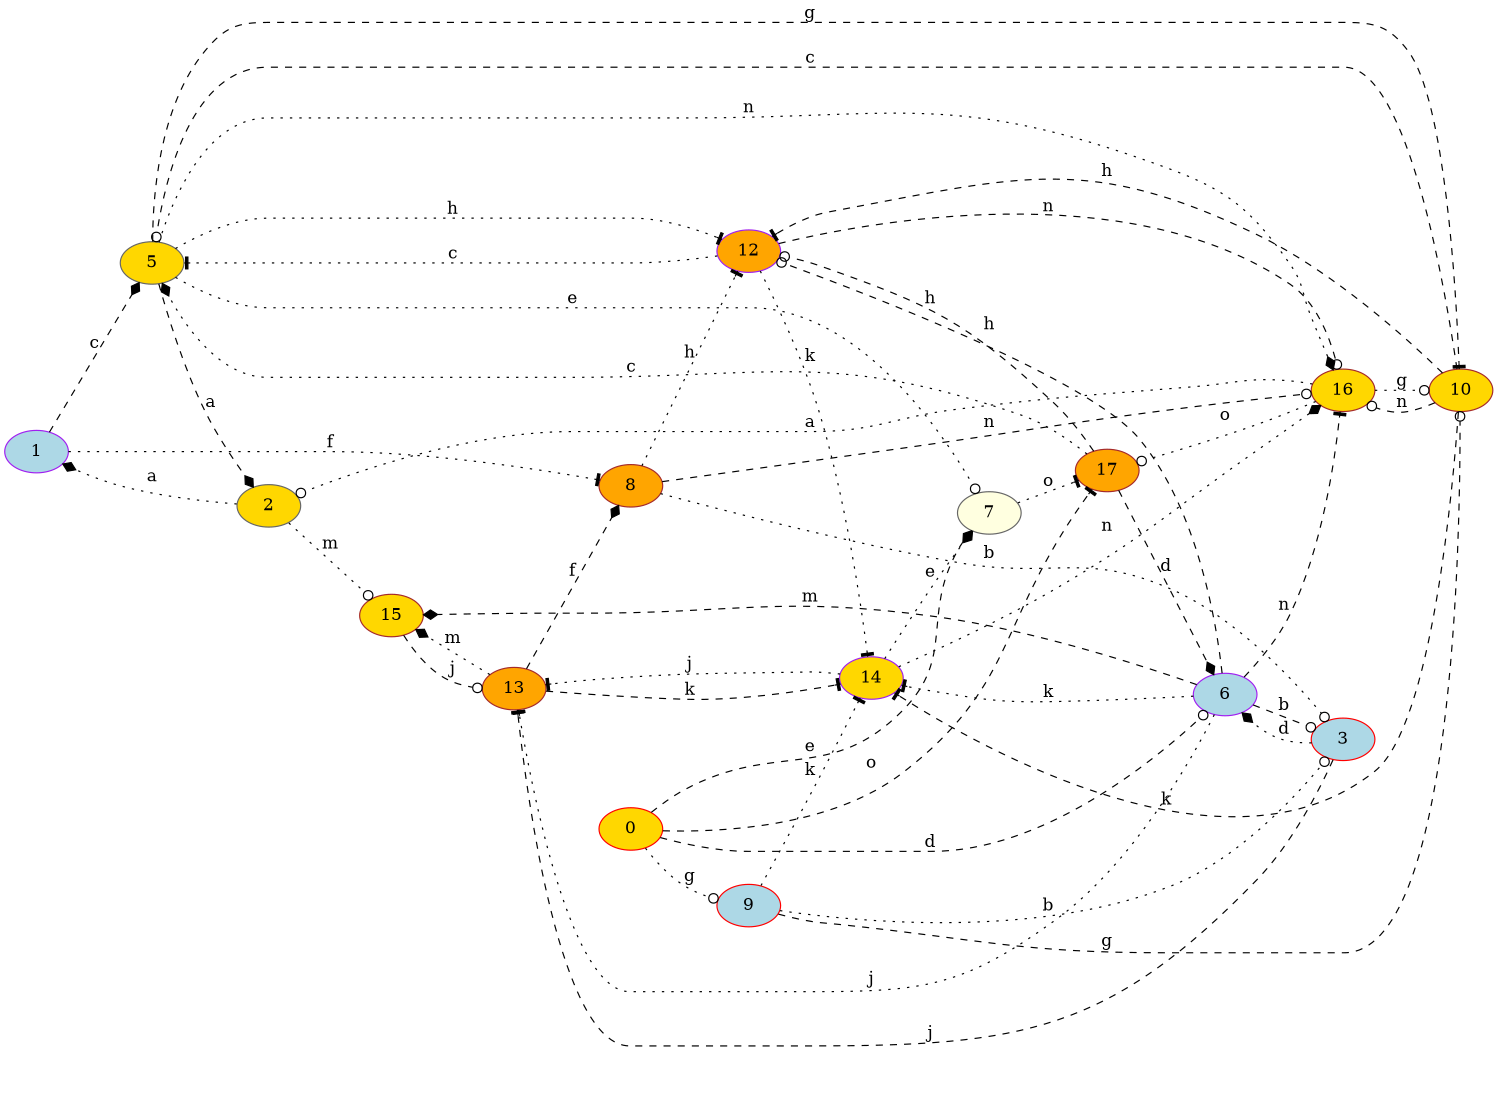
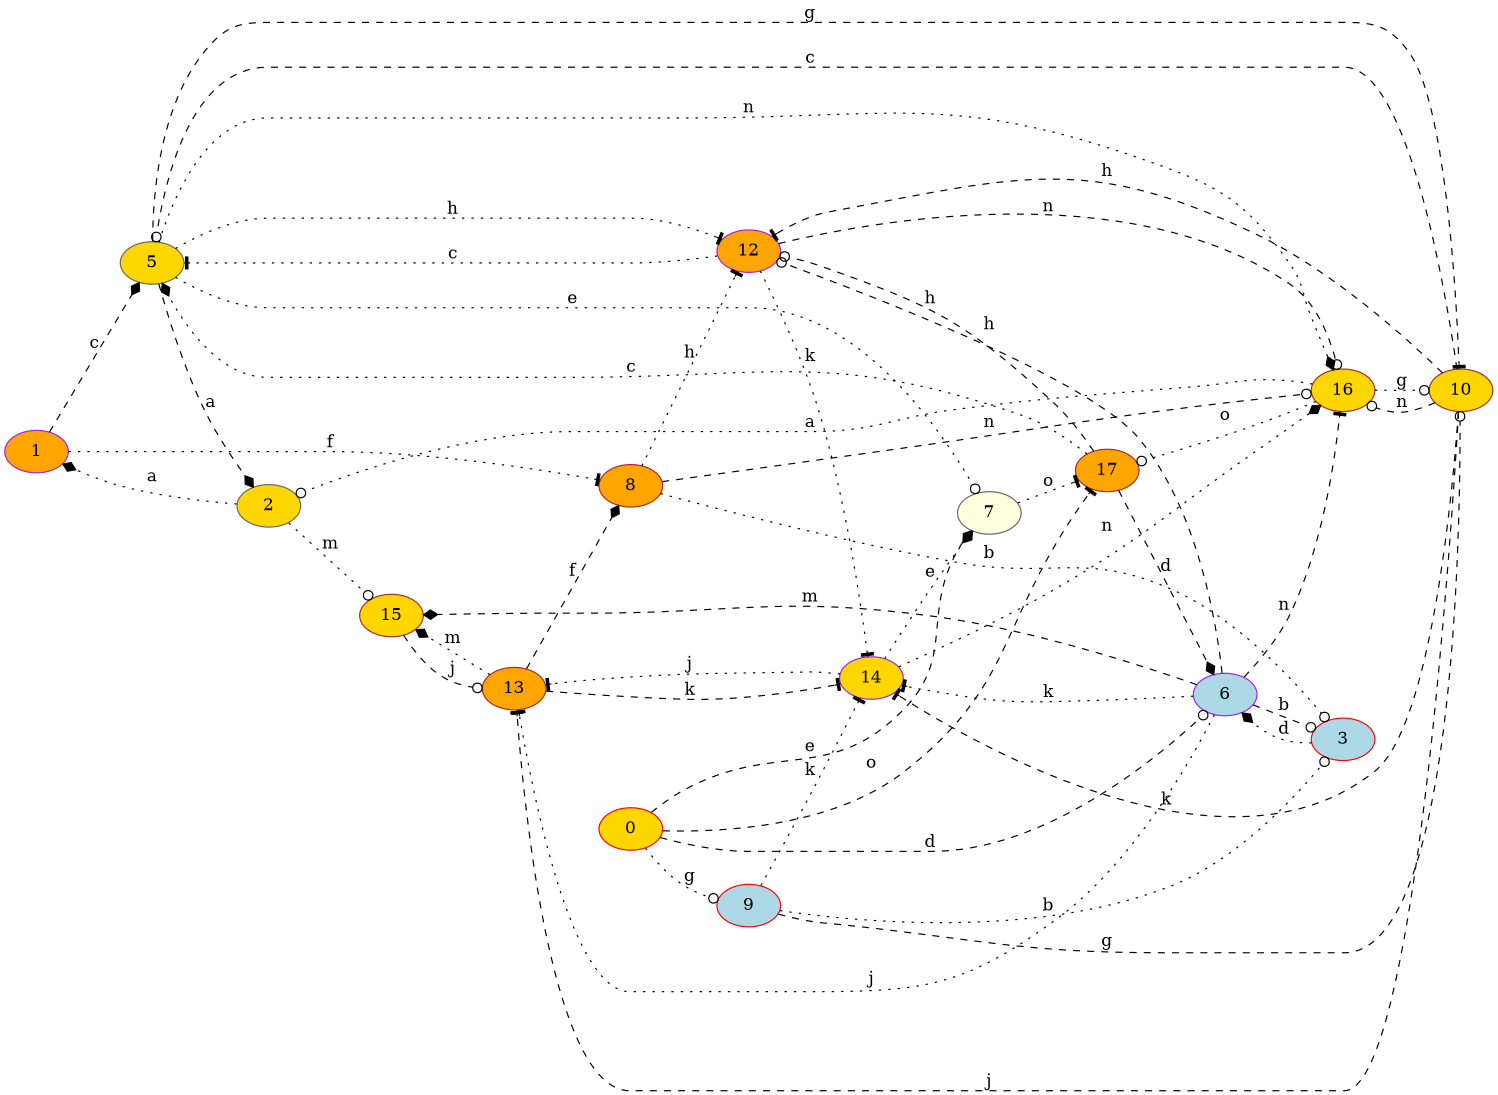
node "1": fillcolor lightblue -> orange
edge "3" -> "13": now "10" -> "13"
